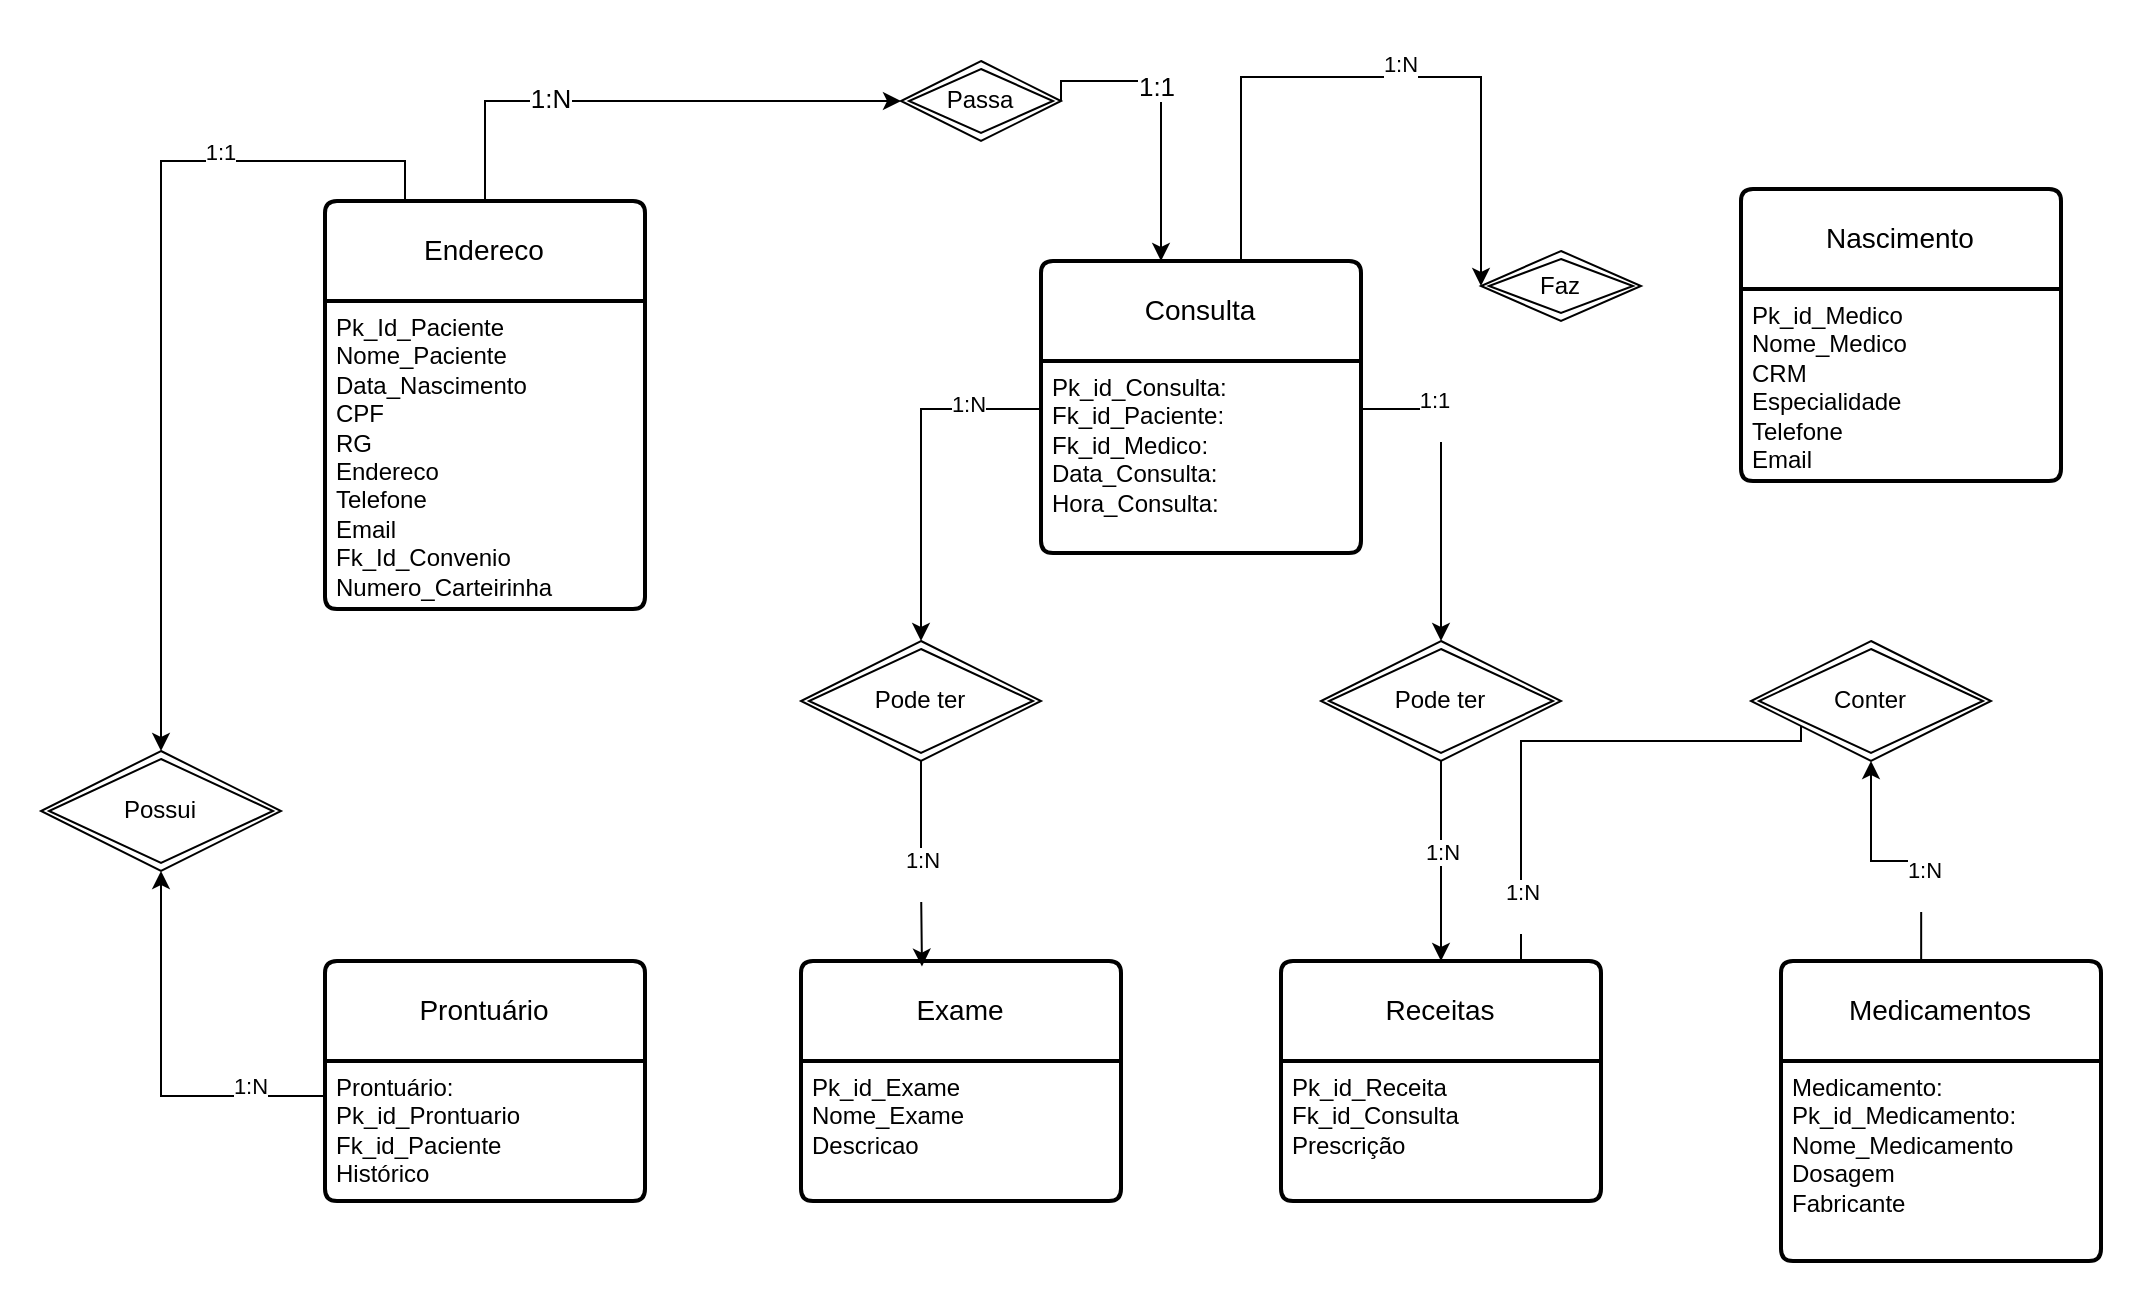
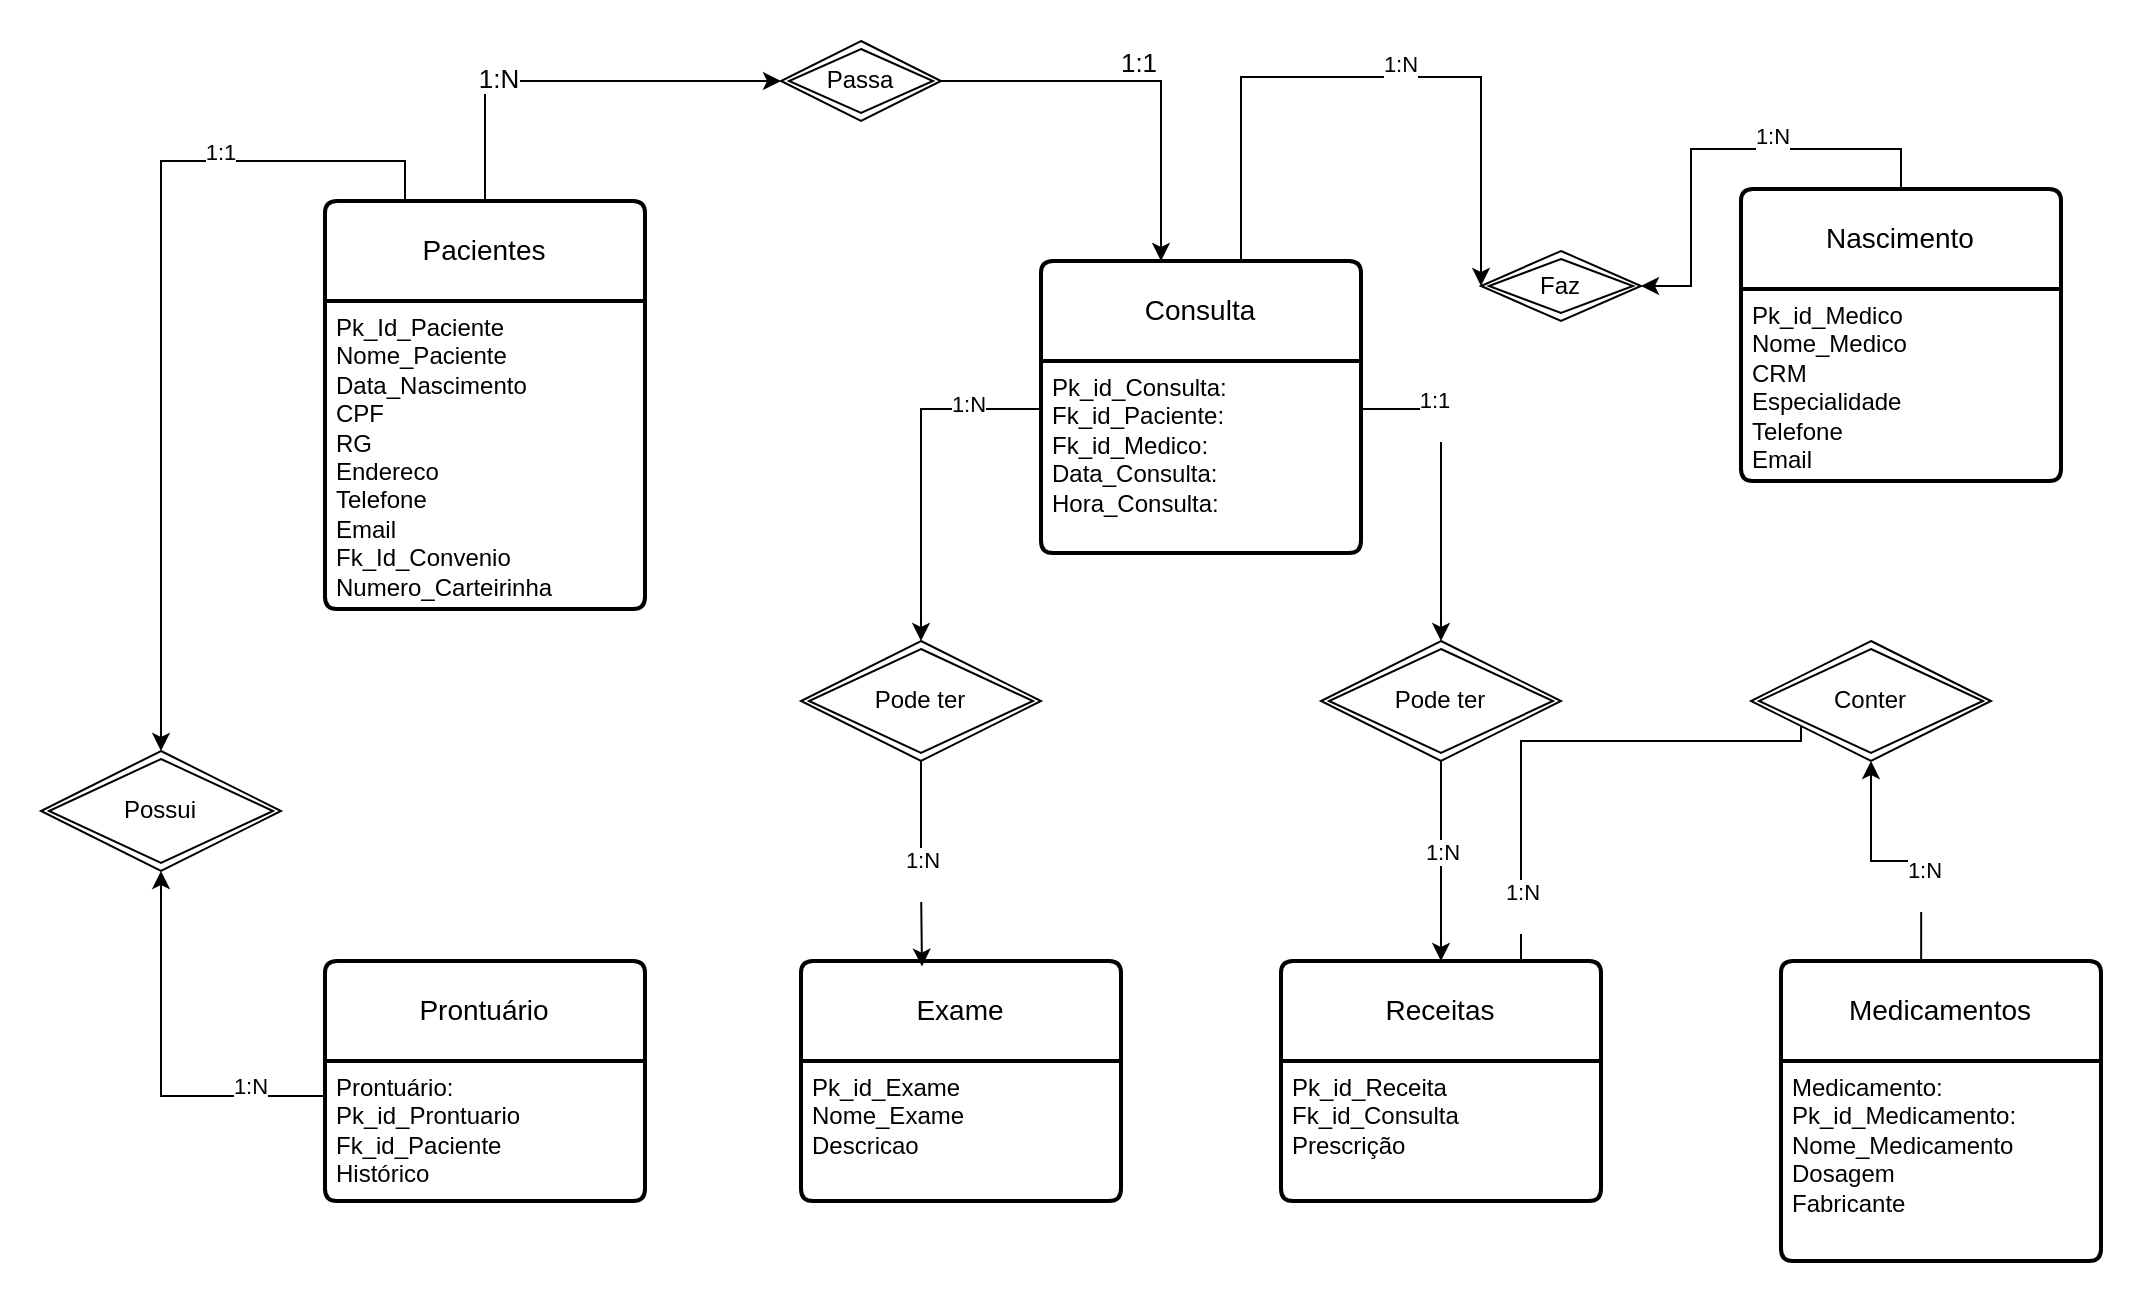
node "Passa": moved (981, 101) -> (861, 81)
edge "Nascimento" -> "Faz": added, label "1:N"
node "Endereco": label "Endereco" -> "Pacientes"
